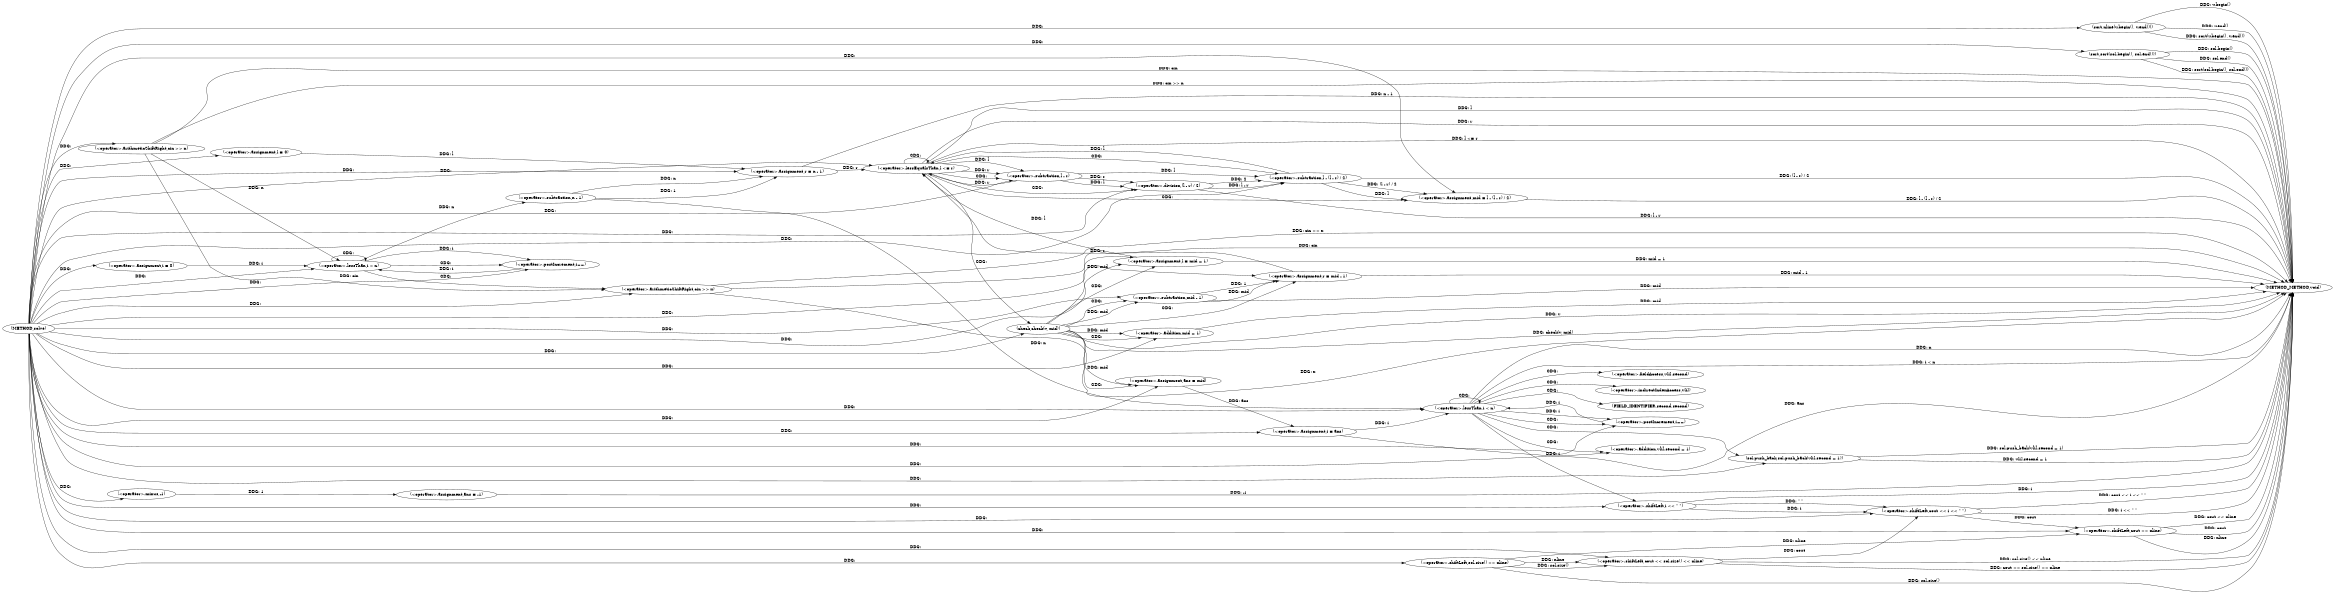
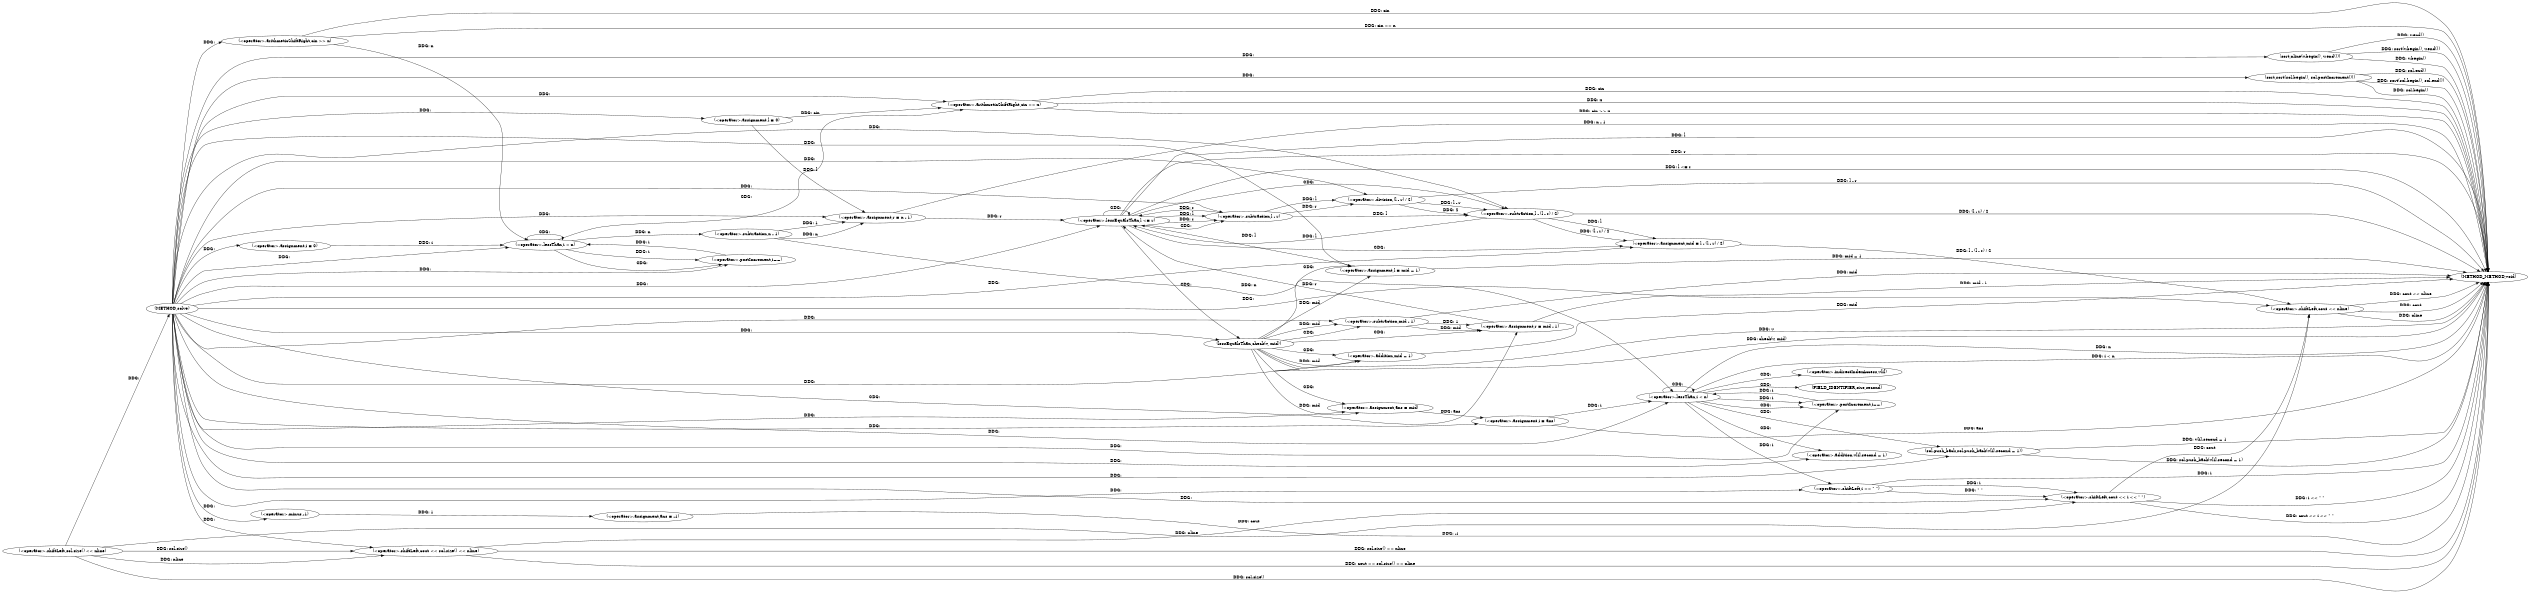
node "(sort,sort(sol.begin(), sol.end()))": label "(sort,sort(sol.begin(), sol.end()))" -> "(sort,sort(sol.begin(), sol.postIncrement()))"
edge "(<operator>.lessEqualsThan,l <= r)" -> "(<operator>.division,(l - r) / 2)": removed, label "CDG:"
edge "(<operator>.assignment,mid = l - (l - r) / 2)" -> "(METHOD_METHOD,void)": now "(<operator>.assignment,mid = l - (l - r) / 2)" -> "(<operator>.shiftLeft,cout << nline)"
edge "(<operator>.arithmeticShiftRight,cin >> n)" -> "(<operator>.arithmeticShiftRight,cin >> x)": now "(<operator>.assignment,l = 0)" -> "(<operator>.arithmeticShiftRight,cin >> x)"
node "(check,check(v, mid))": label "(check,check(v, mid))" -> "(lessEqualsThan,check(v, mid))"
edge "(METHOD,solve)" -> "(<operator>.assignment,r = mid - 1)": label "DDG: " -> "CDG: "
node "(<operator>.fieldAccess,v[i].second)": removed
node "(FIELD_IDENTIFIER,second,second)": label "(FIELD_IDENTIFIER,second,second)" -> "(FIELD_IDENTIFIER,size,second)"
edge "(METHOD,solve)" -> "(<operator>.shiftLeft,sol.size() << nline)": reversed
